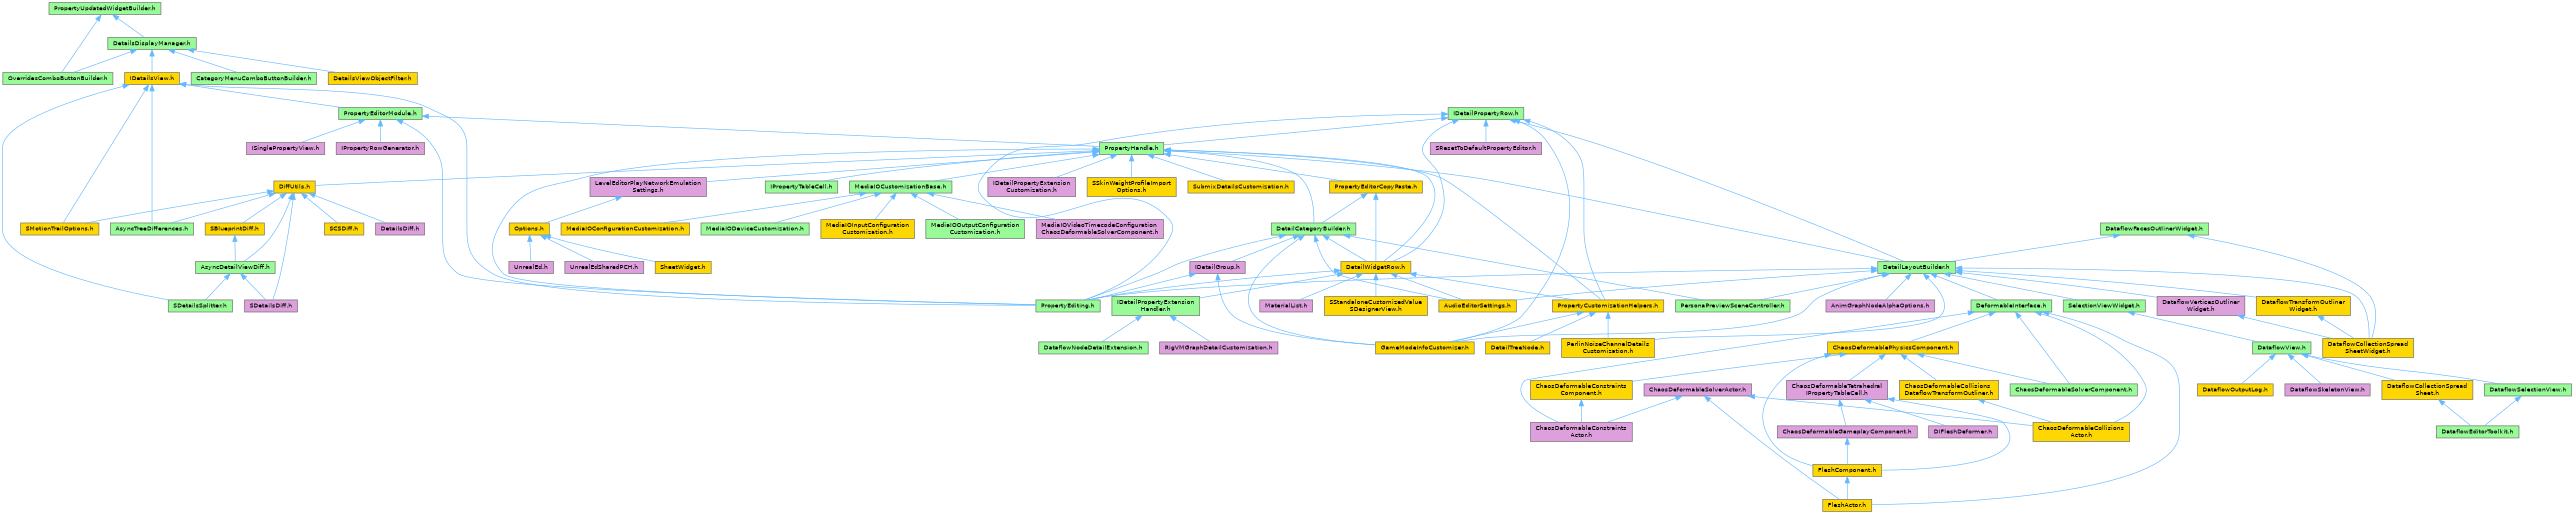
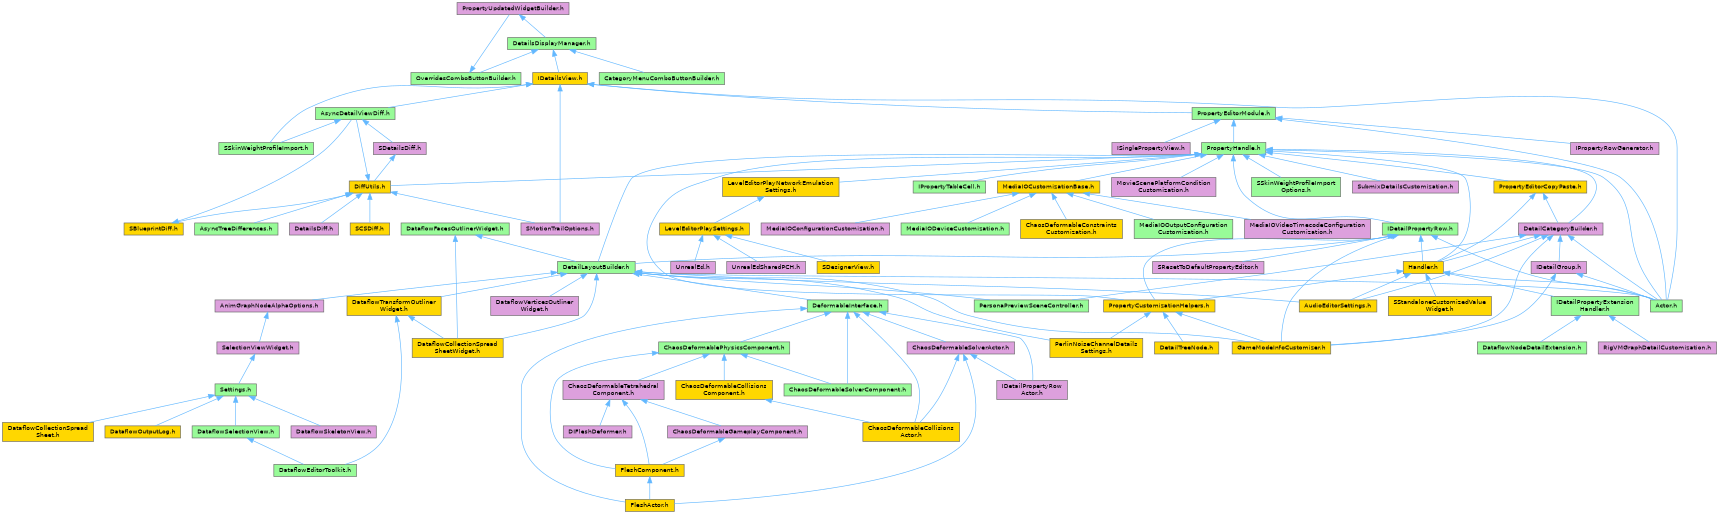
node "PropertyUpdatedWidgetBuilder.h": fillcolor palegreen -> plum
edge "OverridesComboButtonBuilder.h" -> "PropertyUpdatedWidgetBuilder.h": reversed
node "DetailsViewObjectFilter.h": removed
edge "PropertyHandle.h" -> "IDetailPropertyRow.h": reversed
edge "AsyncTreeDifferences.h" -> "IDetailsView.h": now "AsyncDetailViewDiff.h" -> "IDetailsView.h"
node "LevelEditorPlayNetworkEmulation Settings.h": fillcolor plum -> gold
node "MediaIOCustomizationBase.h": fillcolor palegreen -> gold
node "IDetailPropertyExtension Customization.h": label "IDetailPropertyExtension Customization.h" -> "MovieScenePlatformCondition Customization.h"
node "SSkinWeightProfileImport Options.h": fillcolor gold -> palegreen
node "SubmixDetailsCustomization.h": fillcolor gold -> plum
node "SMotionTrailOptions.h": fillcolor gold -> plum
node "Options.h": label "Options.h" -> "LevelEditorPlaySettings.h"
node "MediaIOConfigurationCustomization.h": fillcolor gold -> plum
node "MediaIOInputConfiguration Customization.h": label "MediaIOInputConfiguration Customization.h" -> "ChaosDeformableConstraints Customization.h"
node "MediaIOVideoTimecodeConfiguration ChaosDeformableSolverComponent.h": label "MediaIOVideoTimecodeConfiguration ChaosDeformableSolverComponent.h" -> "MediaIOVideoTimecodeConfiguration Customization.h"
node "DetailCategoryBuilder.h": fillcolor palegreen -> plum
edge "SDetailsDiff.h" -> "DiffUtils.h": reversed
node "SheetWidget.h": label "SheetWidget.h" -> "SDesignerView.h"
node "DetailWidgetRow.h": label "DetailWidgetRow.h" -> "Handler.h"
edge "SelectionViewWidget.h" -> "DetailLayoutBuilder.h": now "SelectionViewWidget.h" -> "AnimGraphNodeAlphaOptions.h"
node "SDetailsSplitter.h": label "SDetailsSplitter.h" -> "SSkinWeightProfileImport.h"
node "PropertyEditing.h": label "PropertyEditing.h" -> "Actor.h"
node "MaterialList.h": removed
node "SStandaloneCustomizedValue SDesignerView.h": label "SStandaloneCustomizedValue SDesignerView.h" -> "SStandaloneCustomizedValue Widget.h"
node "SelectionViewWidget.h": fillcolor palegreen -> plum
edge "ChaosDeformableSolverActor.h" -> "DeformableInterface.h": added
edge "DataflowCollectionSpread SheetWidget.h" -> "DataflowVerticesOutliner Widget.h": removed
node "PerlinNoiseChannelDetails Customization.h": label "PerlinNoiseChannelDetails Customization.h" -> "PerlinNoiseChannelDetails Settings.h"
node "ChaosDeformablePhysicsComponent.h": fillcolor gold -> palegreen
node "DataflowView.h": label "DataflowView.h" -> "Settings.h"
node "ChaosDeformableConstraints Component.h": removed
node "ChaosDeformableTetrahedral IPropertyTableCell.h": label "ChaosDeformableTetrahedral IPropertyTableCell.h" -> "ChaosDeformableTetrahedral Component.h"
node "ChaosDeformableCollisions DataflowTransformOutliner.h": label "ChaosDeformableCollisions DataflowTransformOutliner.h" -> "ChaosDeformableCollisions Component.h"
edge "DataflowEditorToolkit.h" -> "DataflowCollectionSpread Sheet.h": now "DataflowEditorToolkit.h" -> "DataflowTransformOutliner Widget.h"
node "ChaosDeformableConstraints Actor.h": label "ChaosDeformableConstraints Actor.h" -> "IDetailPropertyRow Actor.h"
